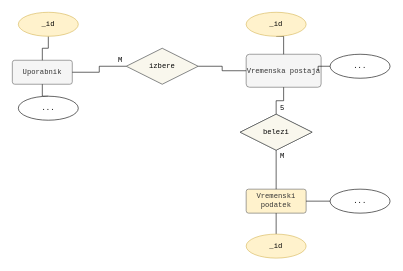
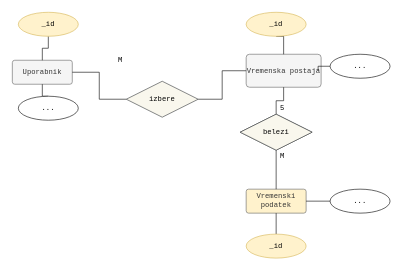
node "izbere": moved (162, 66) -> (162, 99)
